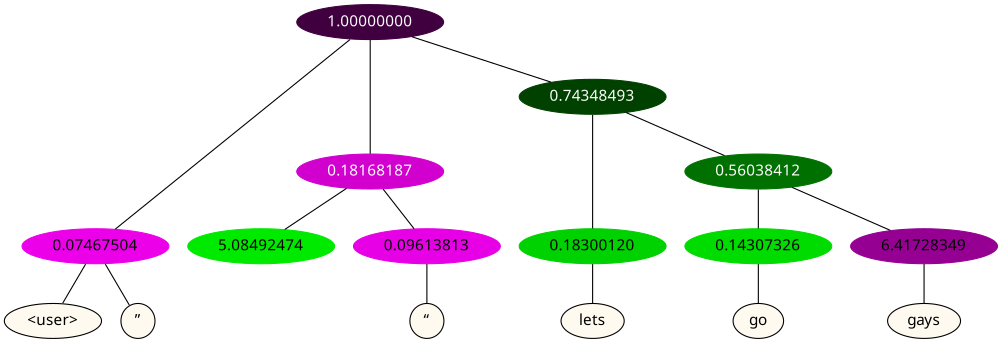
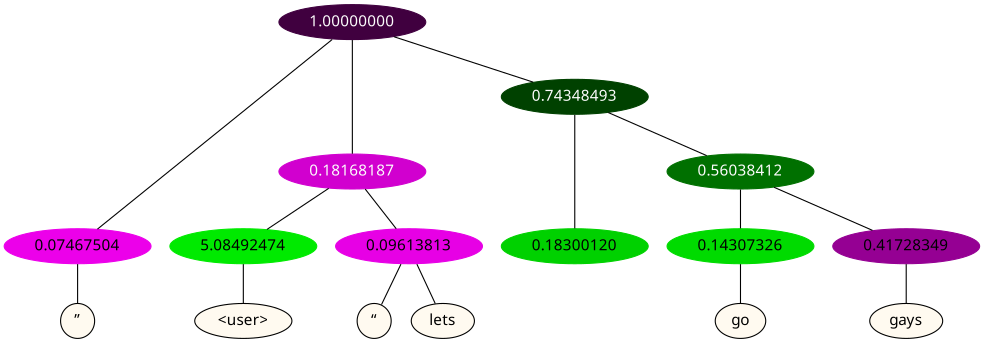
node "6.41728349": label "6.41728349" -> "0.41728349"
edge "0.07467504" -- "<user>": now "5.08492474" -- "<user>"
edge "0.18300120" -- "lets": now "0.09613813" -- "lets"
